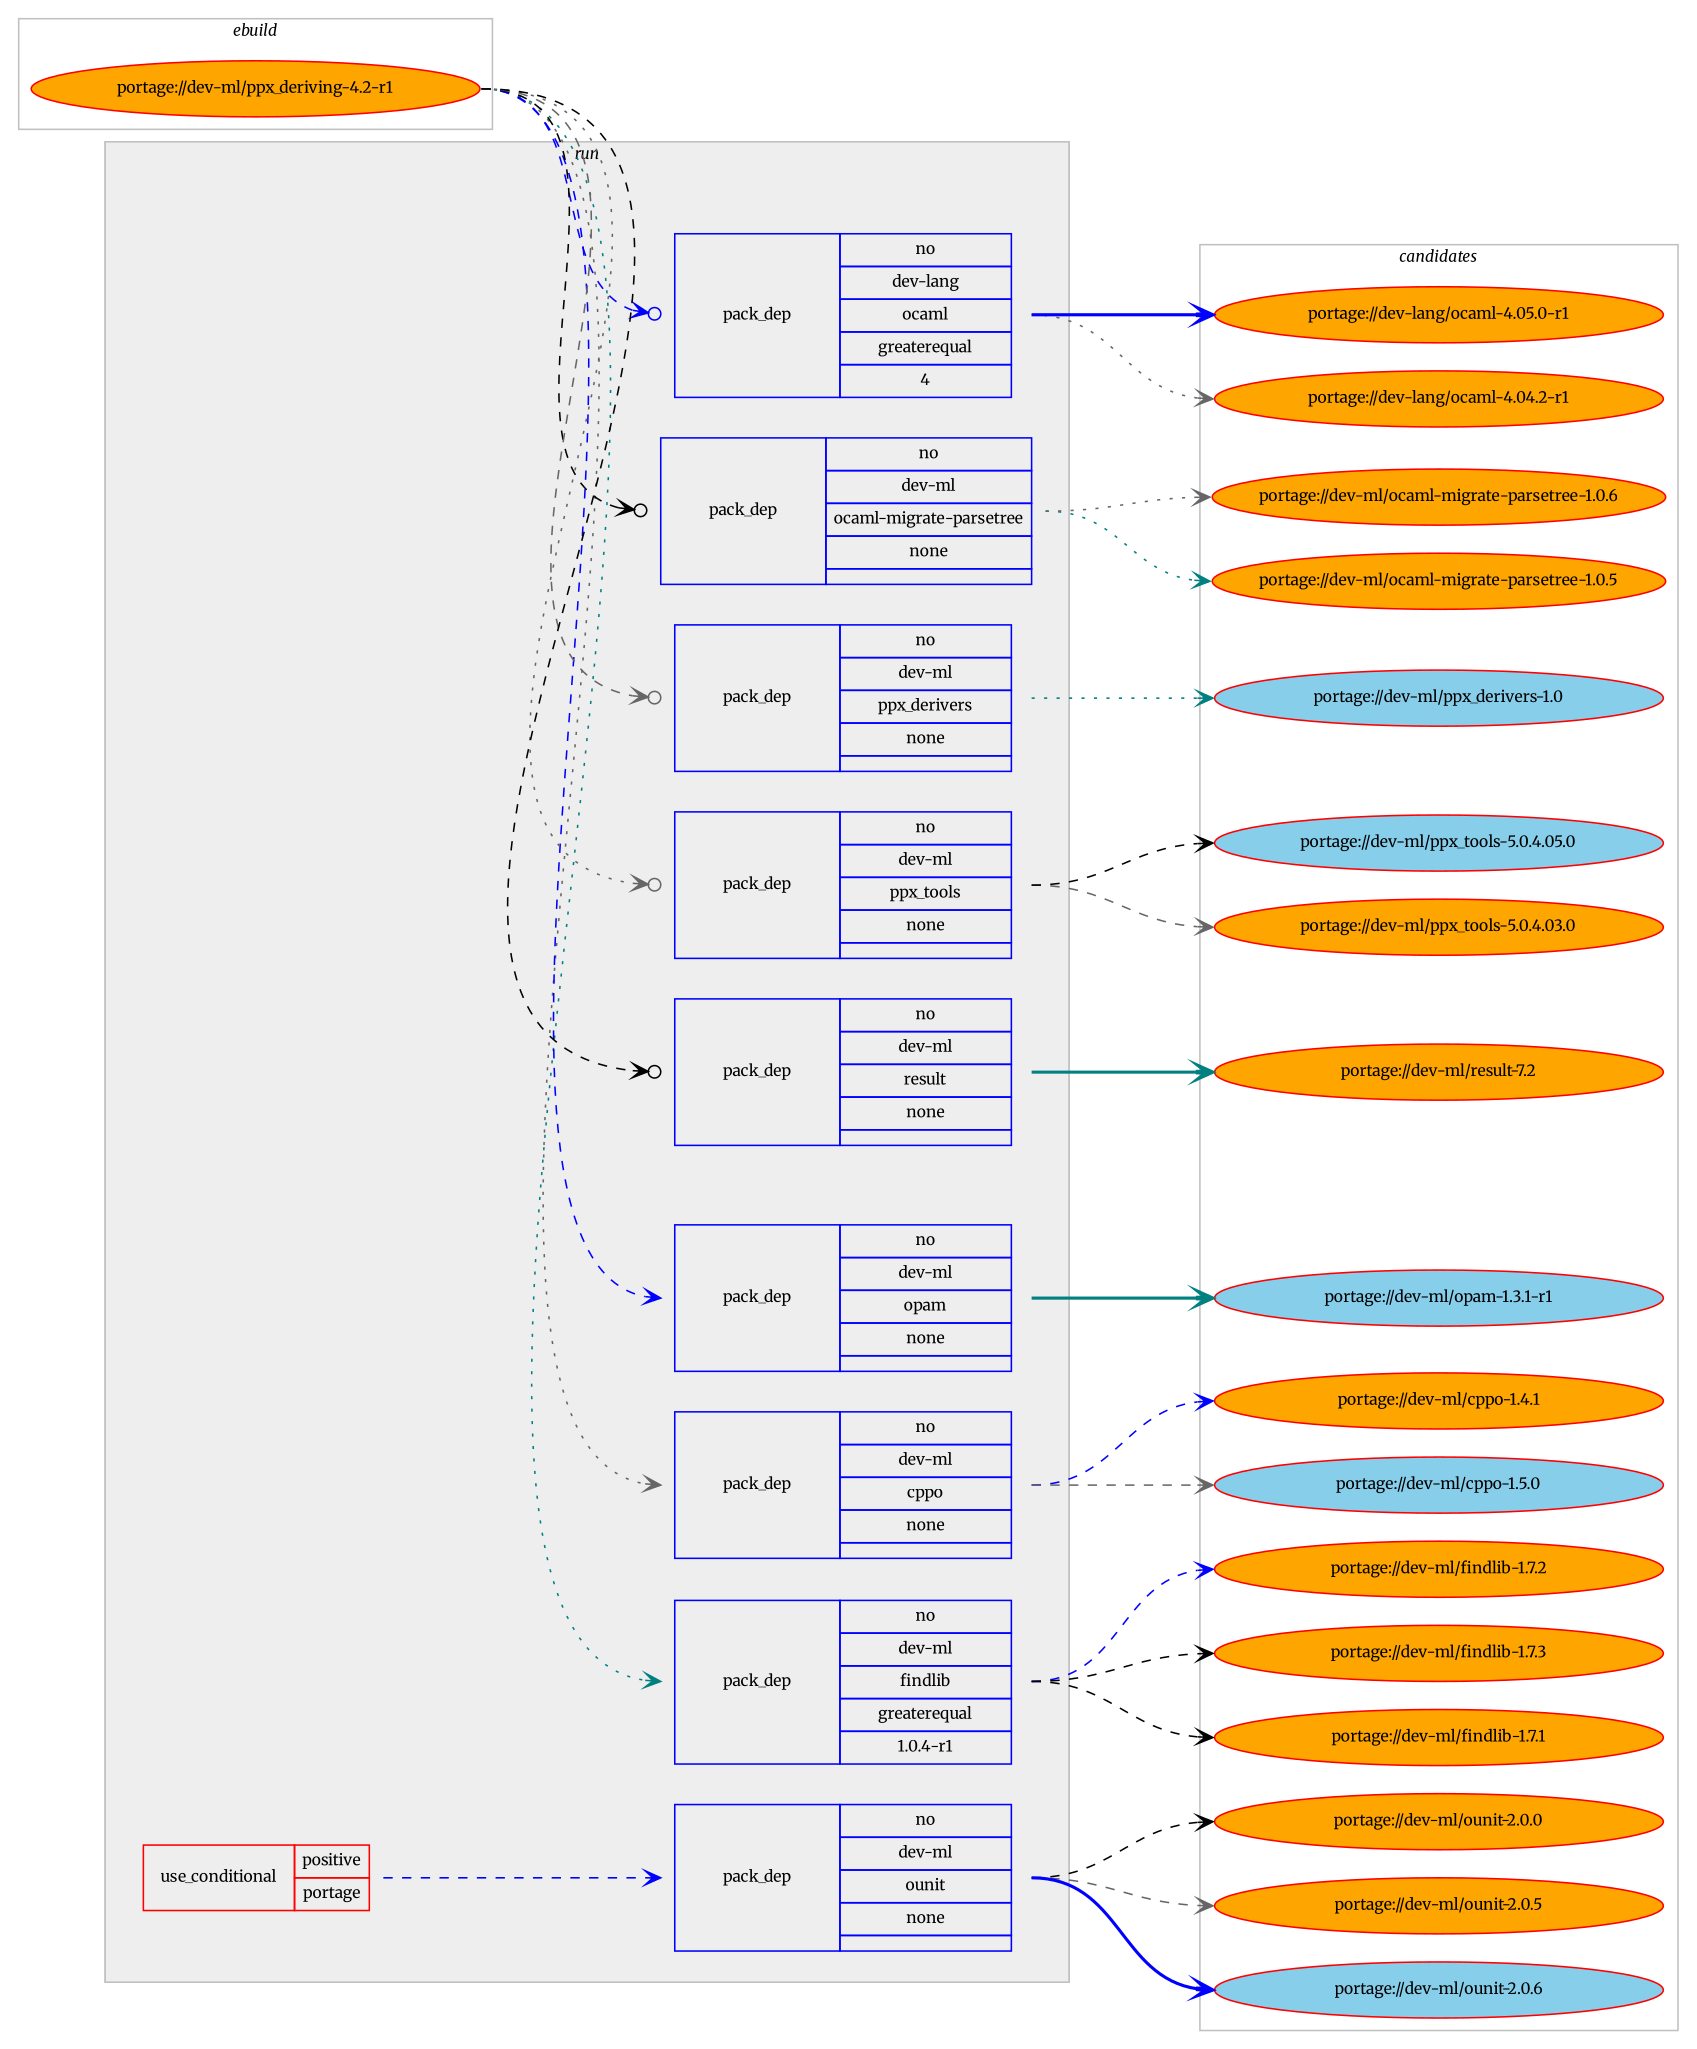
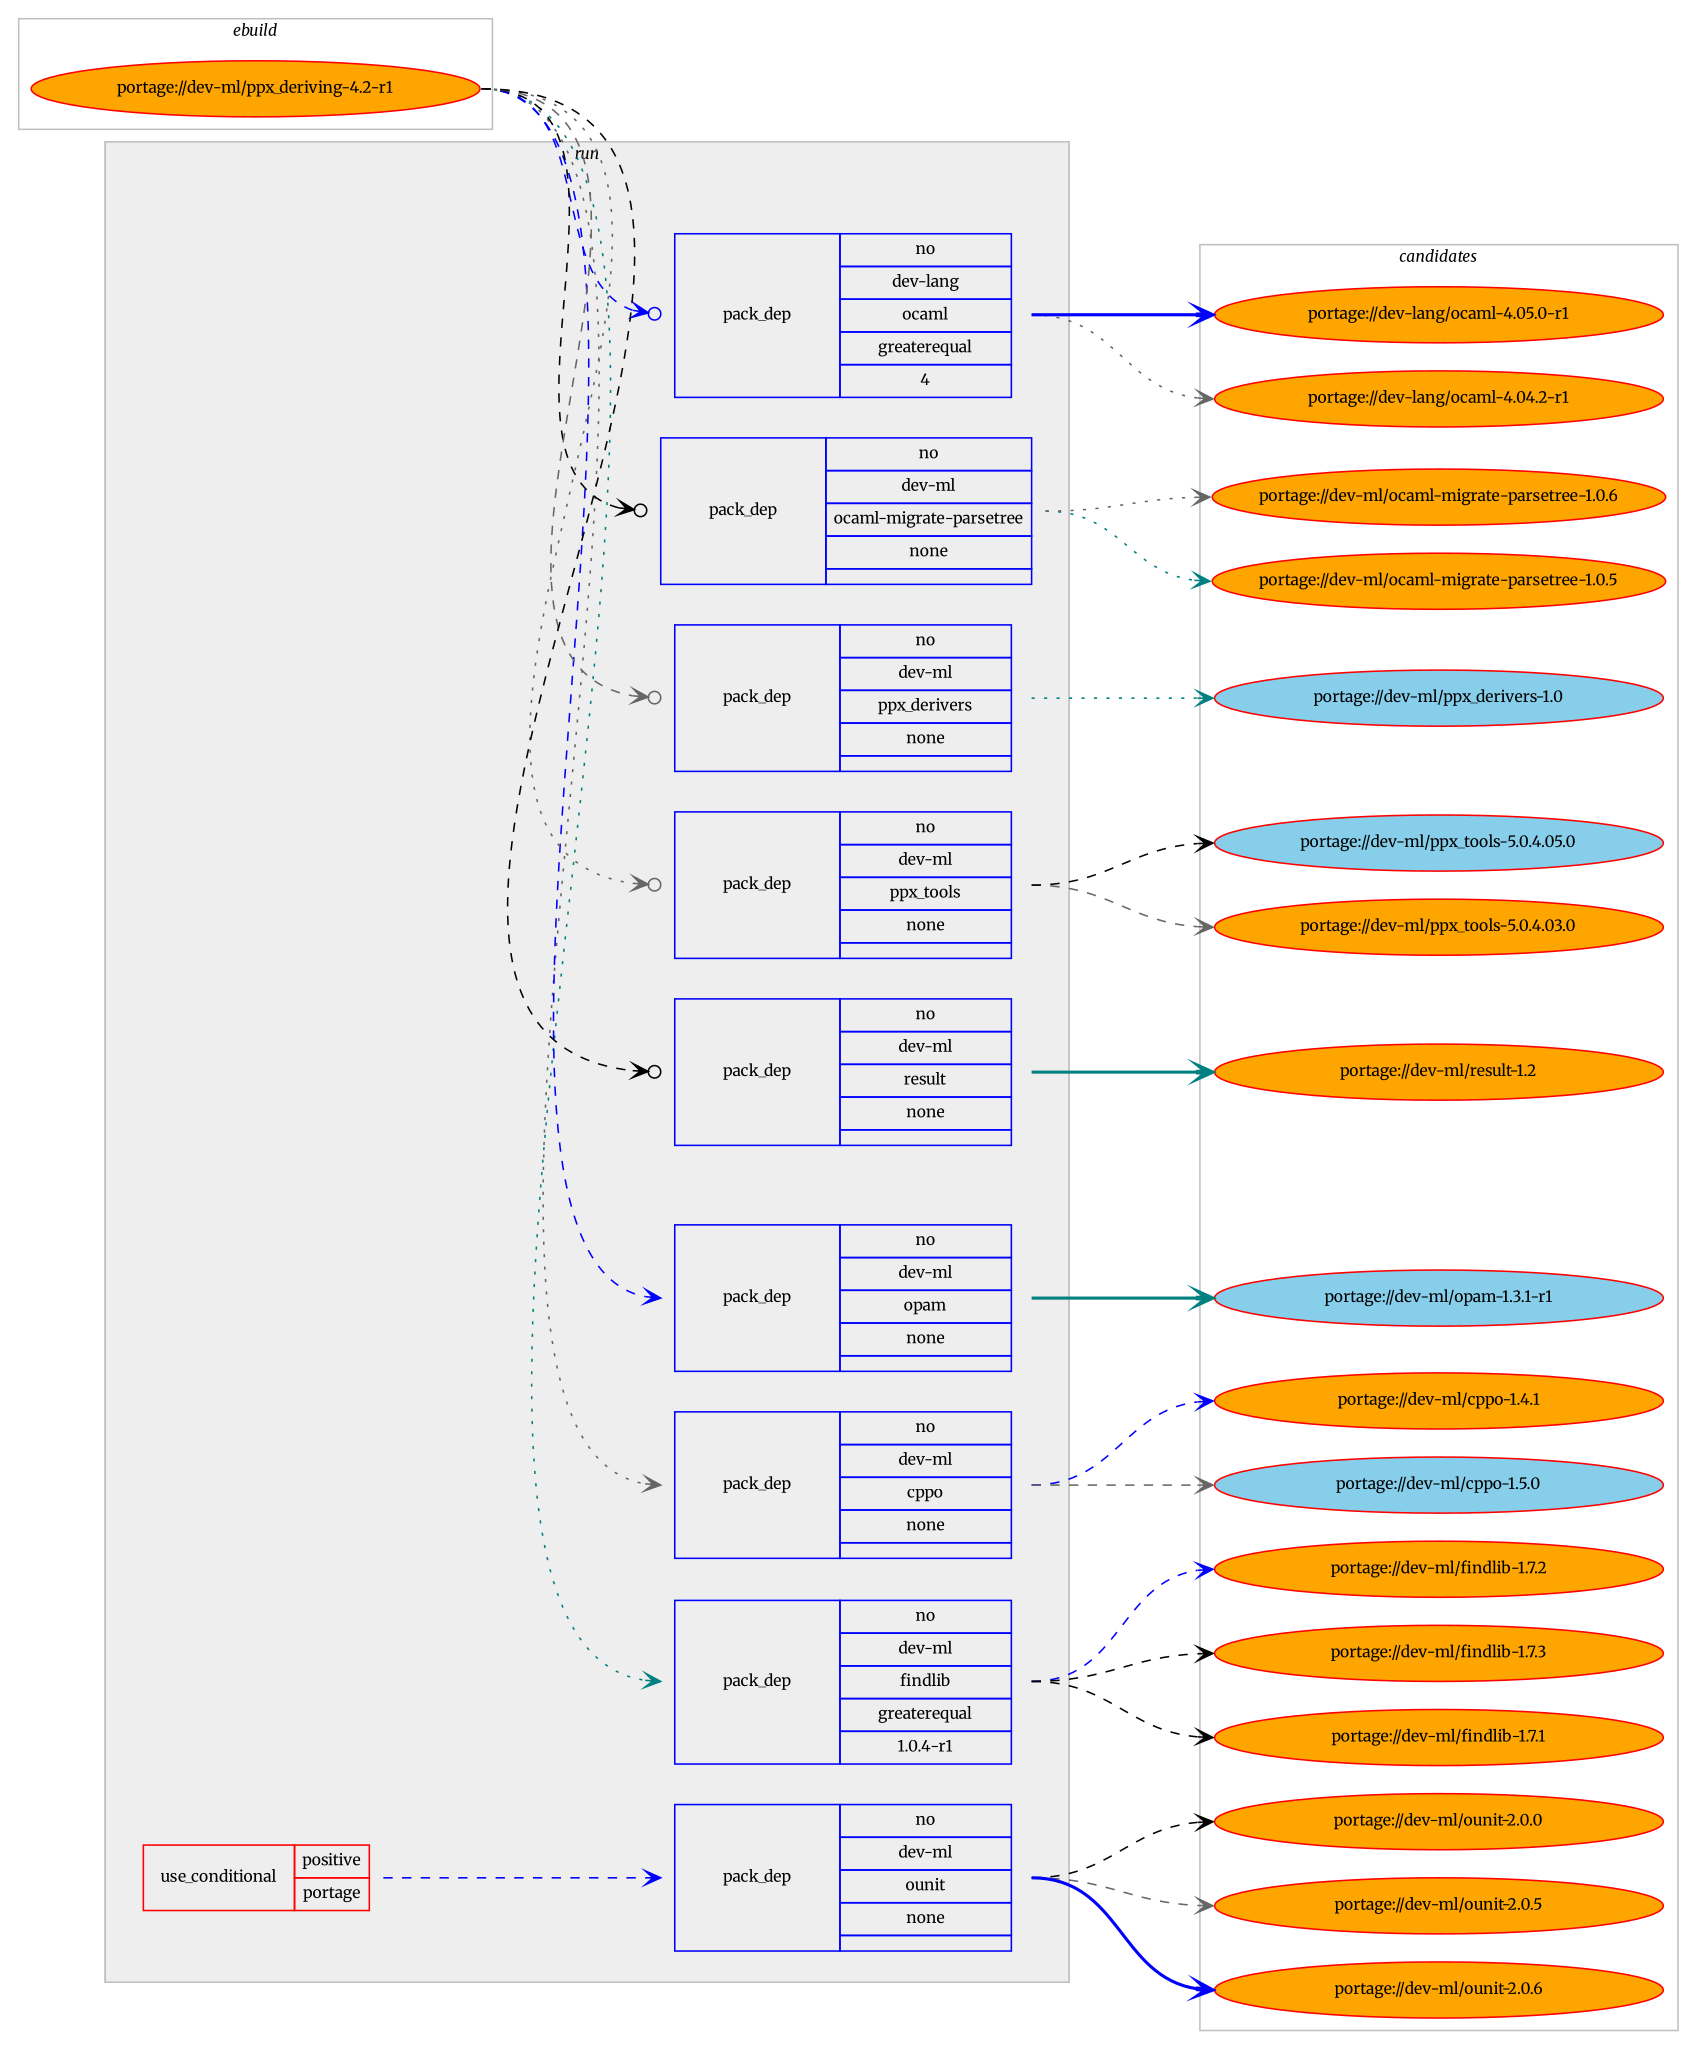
node "portage://dev-ml/result-7.2": label "portage://dev-ml/result-7.2" -> "portage://dev-ml/result-1.2"
node "portage://dev-ml/ounit-2.0.6": fillcolor skyblue -> orange
